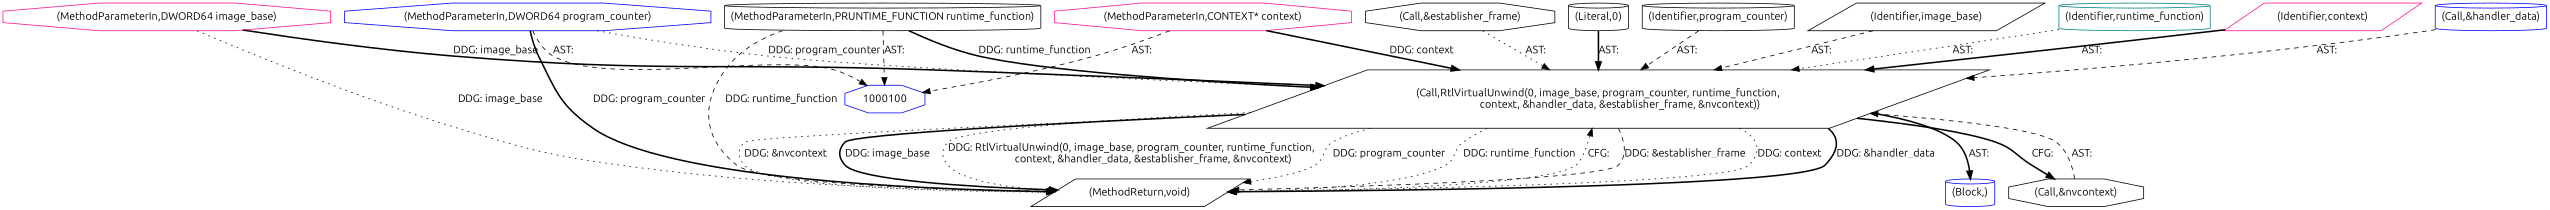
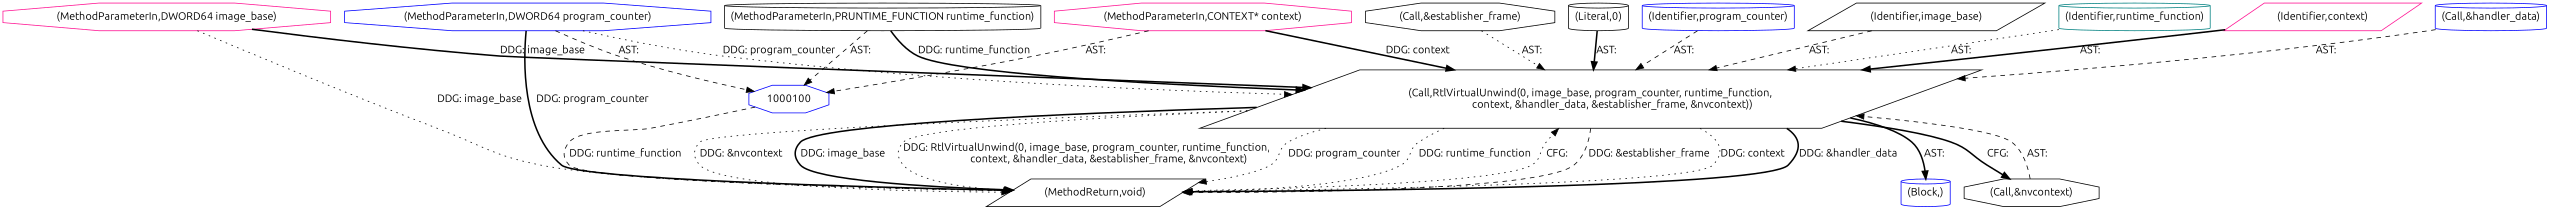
node "(Identifier,program_counter)": color black -> blue
edge "(MethodParameterIn,PRUNTIME_FUNCTION runtime_function)" -> "(MethodReturn,void)": now "1000100" -> "(MethodReturn,void)"
